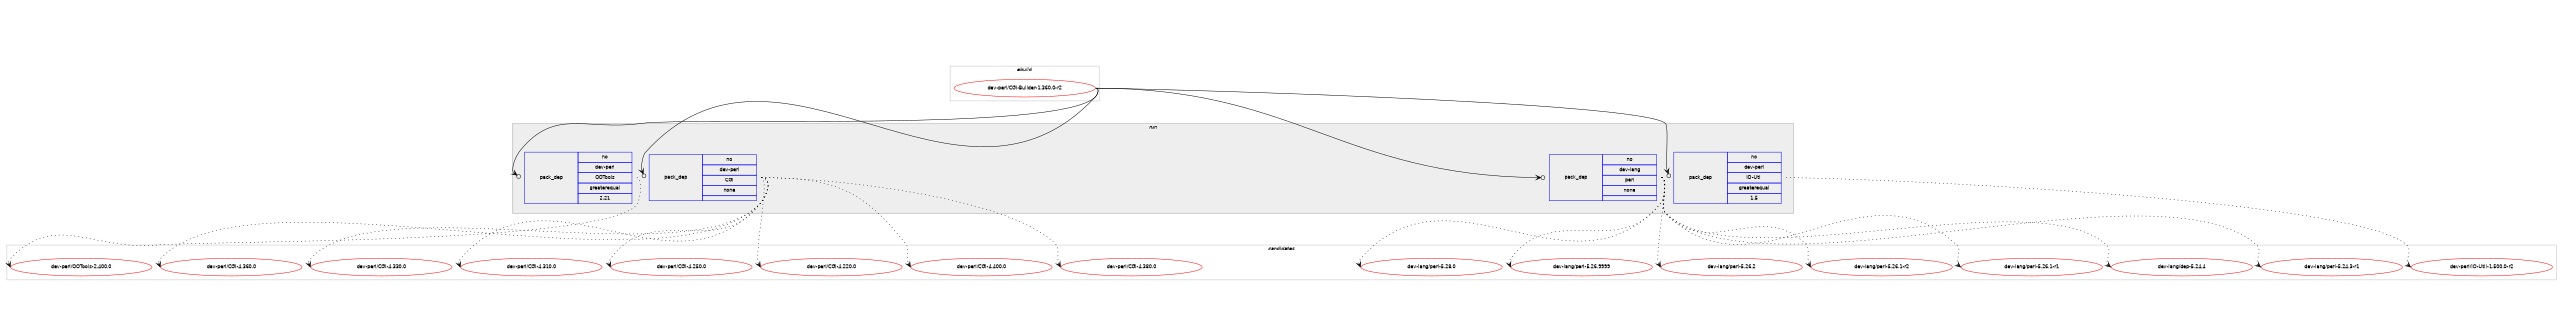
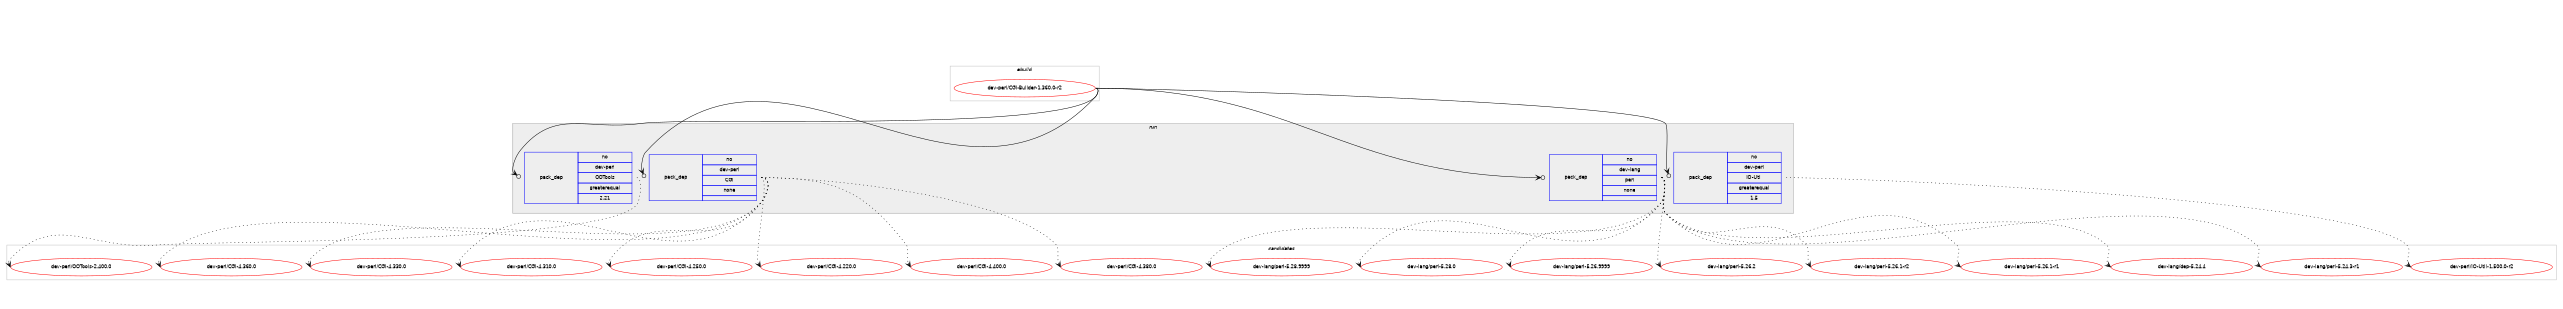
node "dev-lang/perl-5.28.9999": added
